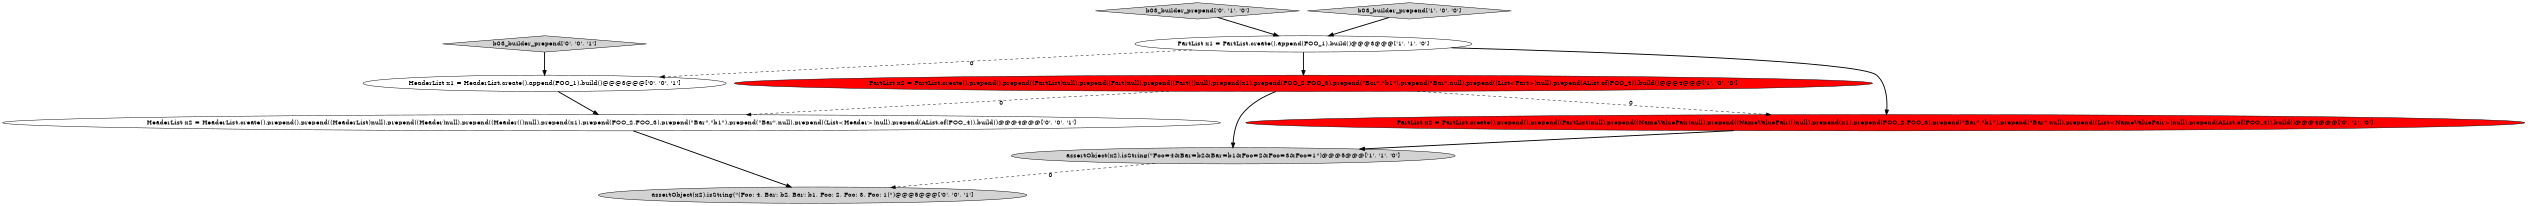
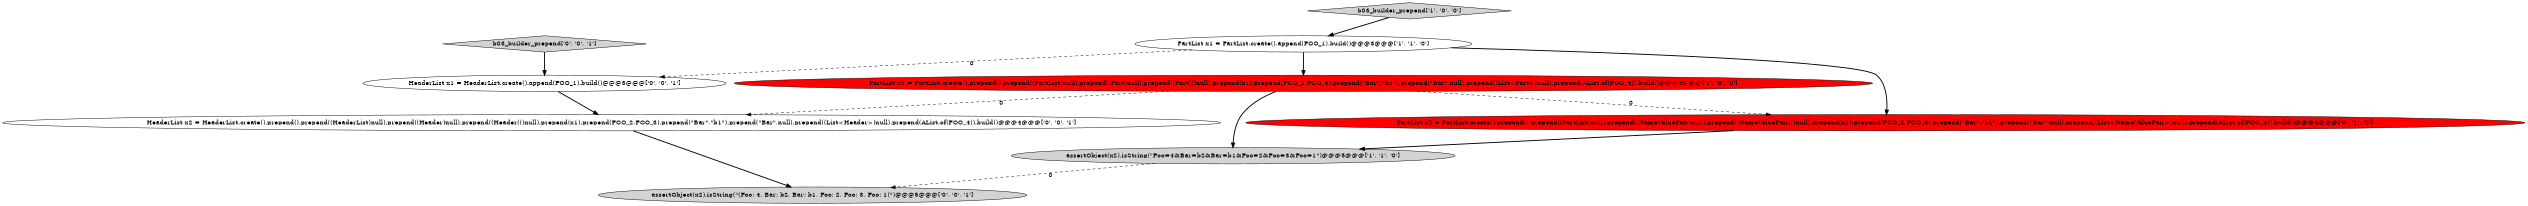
node "b03_builder_prepend['0', '1', '0']": removed
